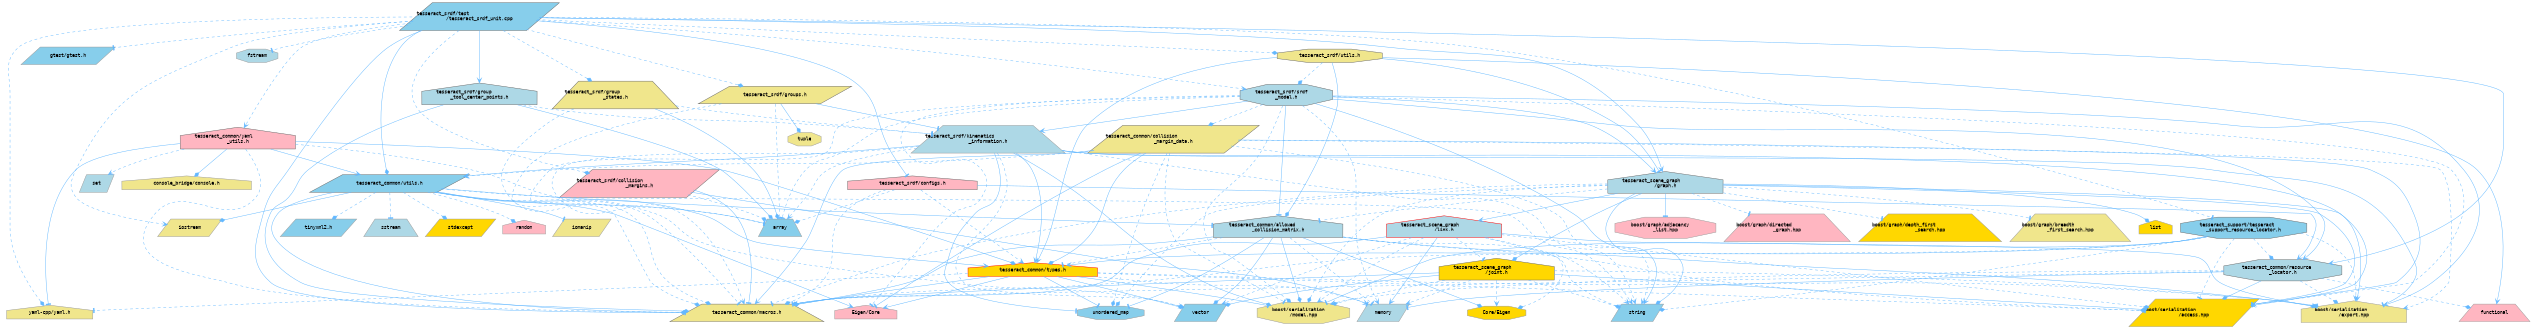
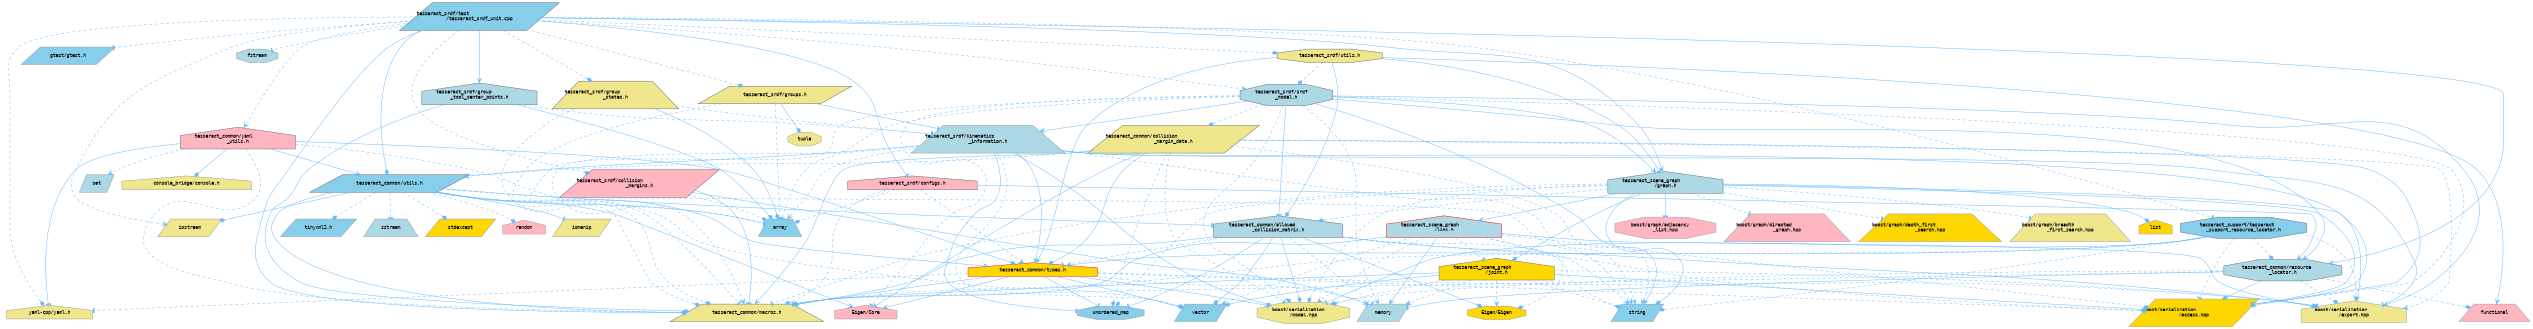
edge "tesseract_scene_graph /graph.h" -> "tesseract_common/allowed _collision_matrix.h": arrowhead tee -> diamond
node "Core/Eigen": label "Core/Eigen" -> "Eigen/Eigen"
